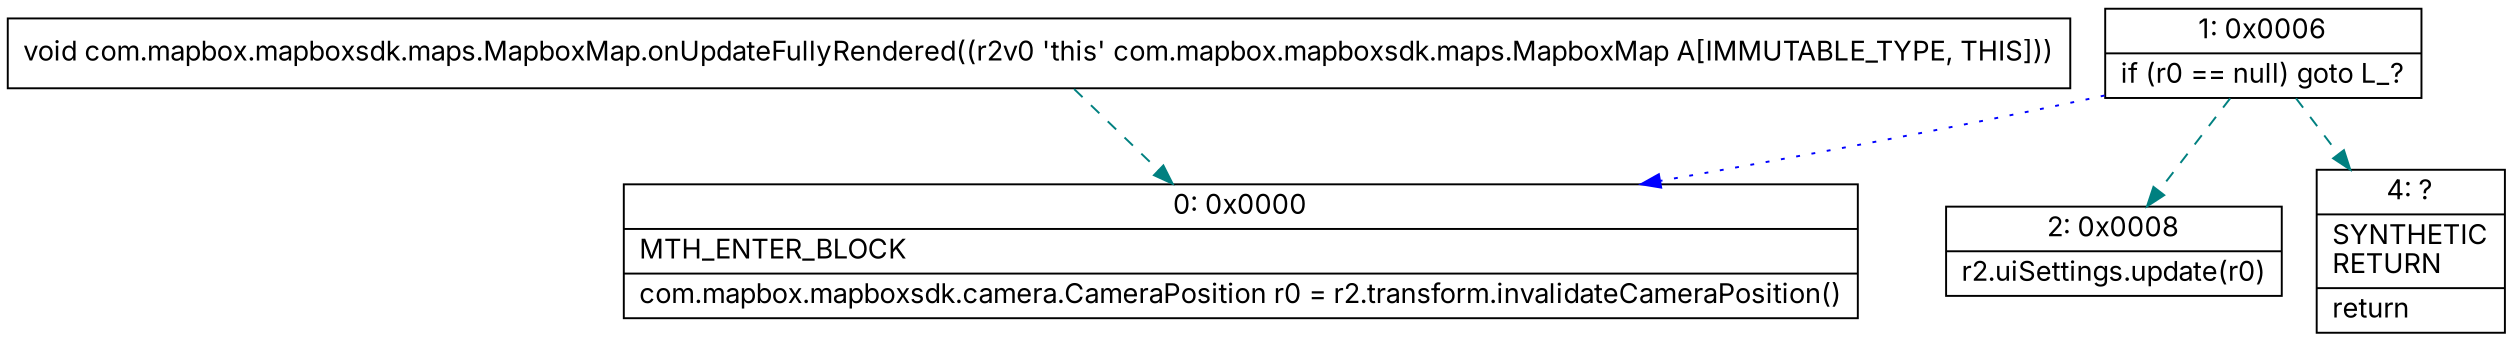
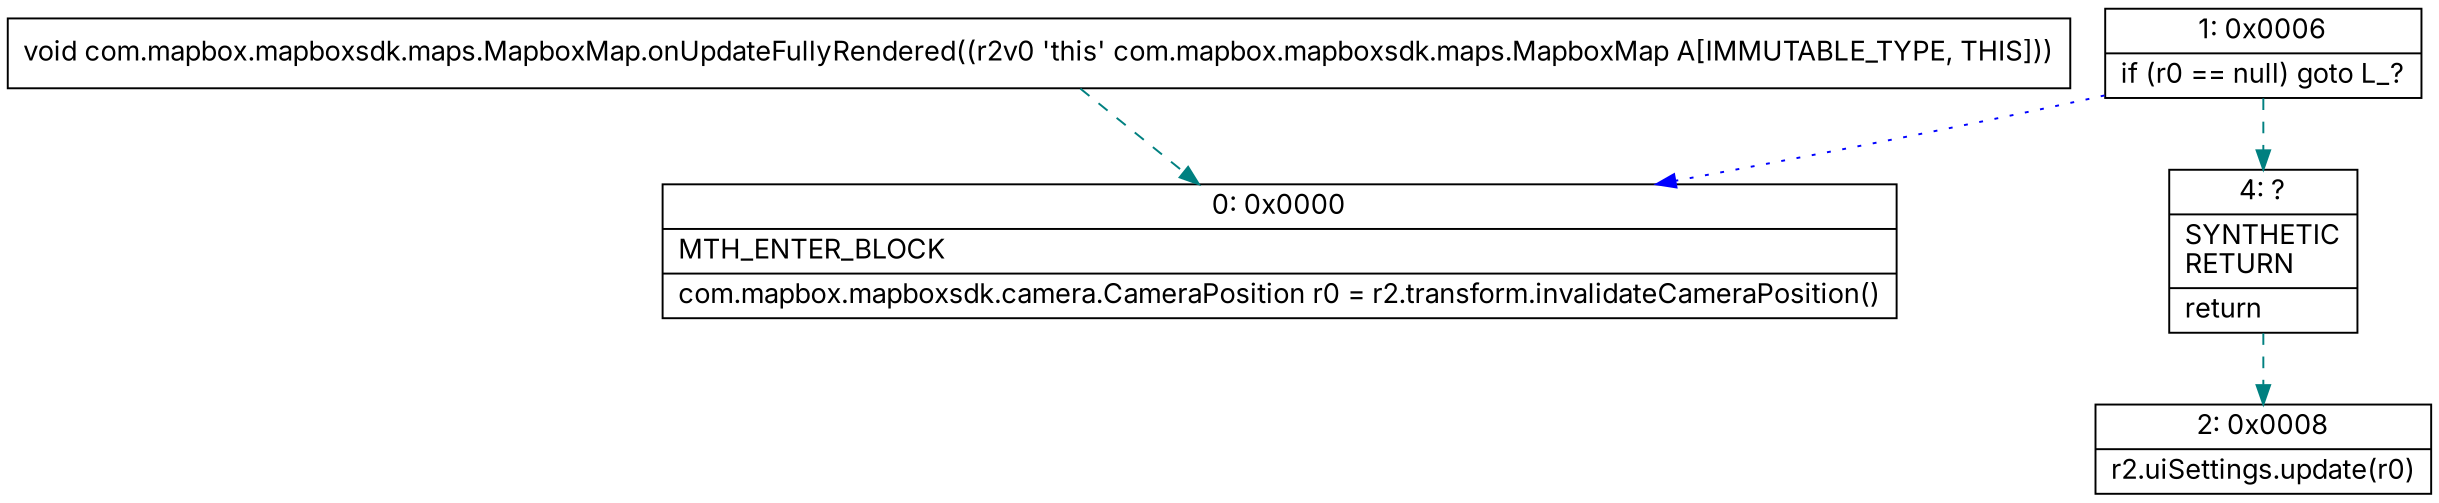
edge "1: 0x0006" -> "2: 0x0008": now "4: ?" -> "2: 0x0008"
